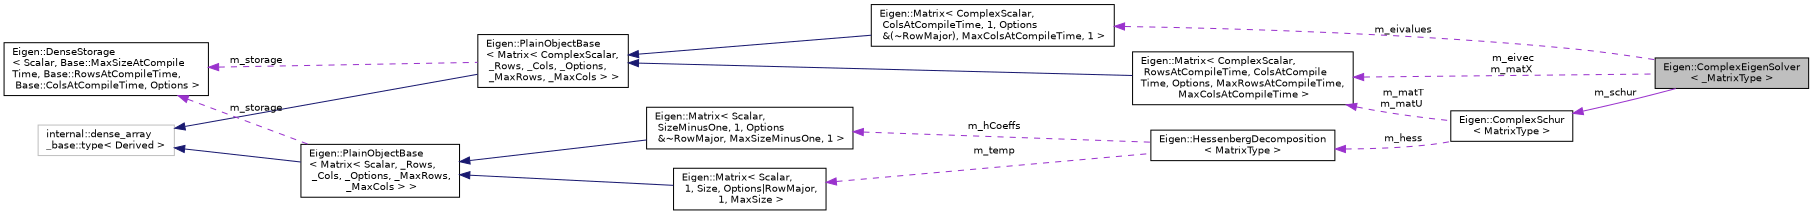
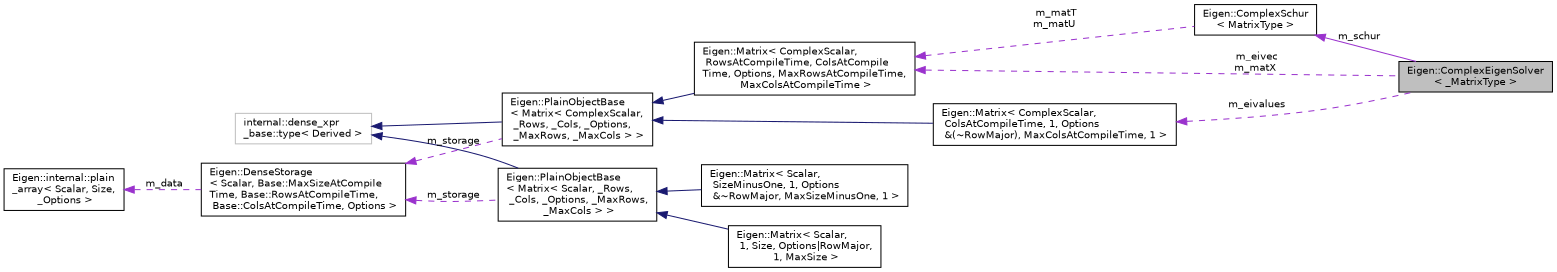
node "internal::dense_array _base::type< Derived >": label "internal::dense_array _base::type< Derived >" -> "internal::dense_xpr _base::type< Derived >"
node "Eigen::HessenbergDecomposition < MatrixType >": removed
node "Eigen::internal::plain _array< Scalar, Size, _Options >": added
